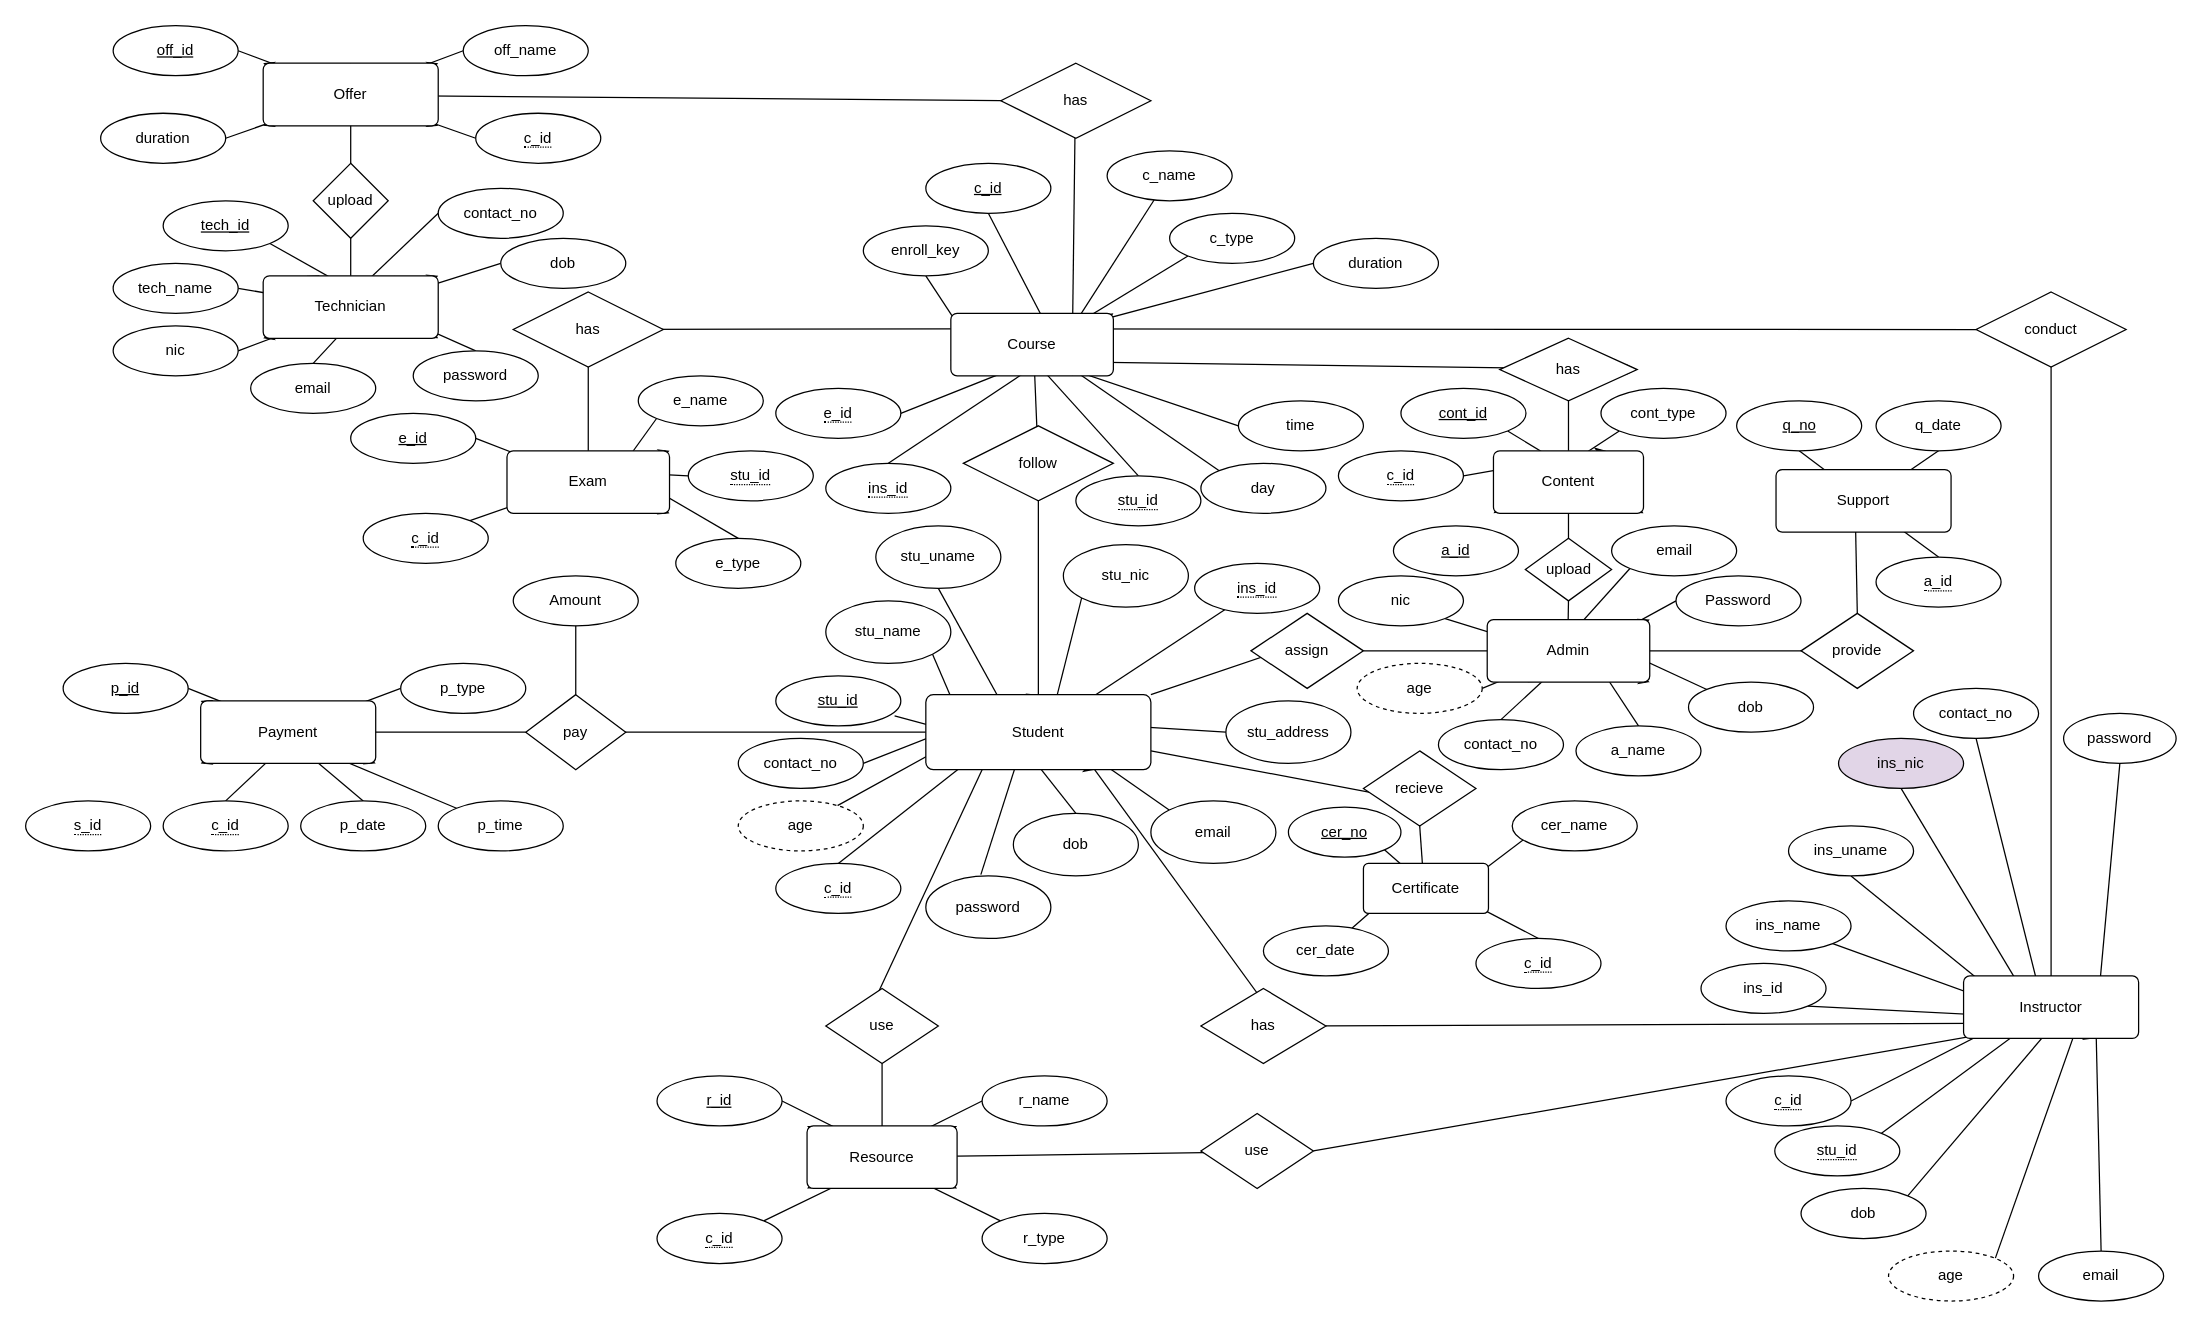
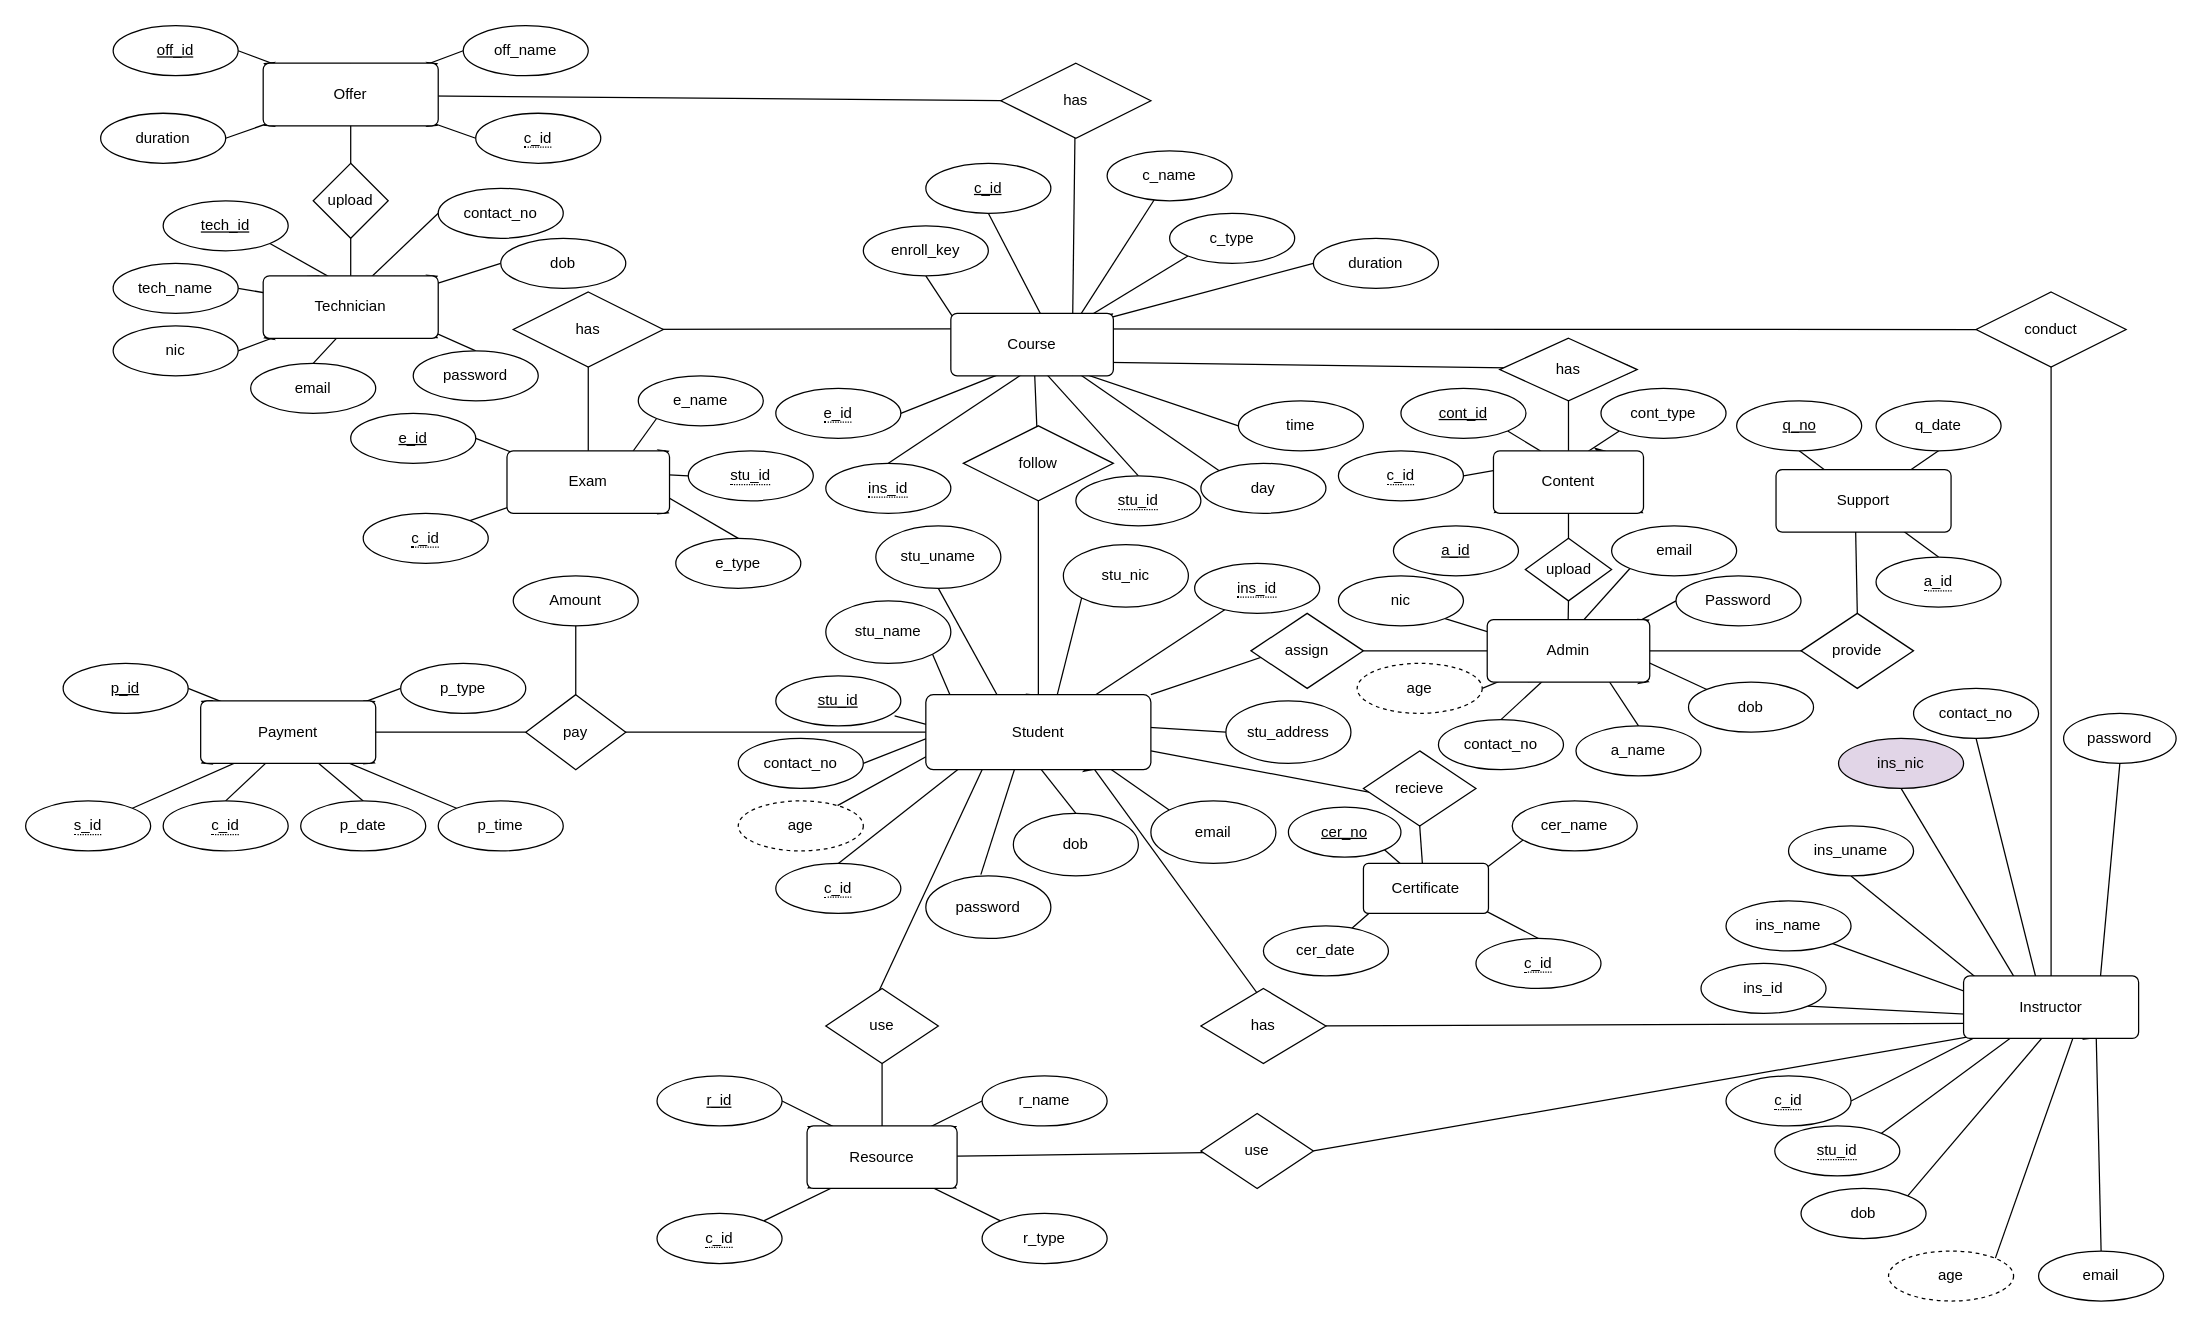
edge "s_id" -> "Payment": added
